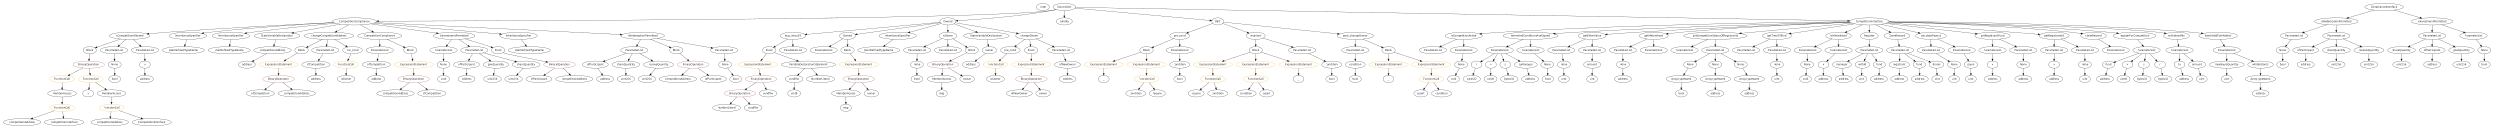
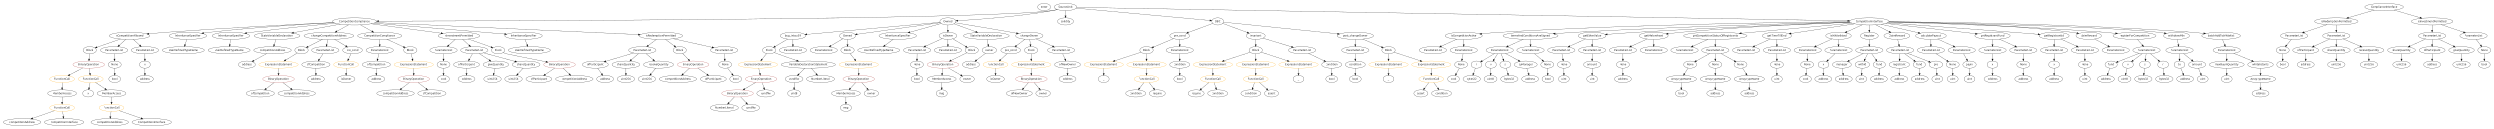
node "shares": label "shares" -> "pre"
